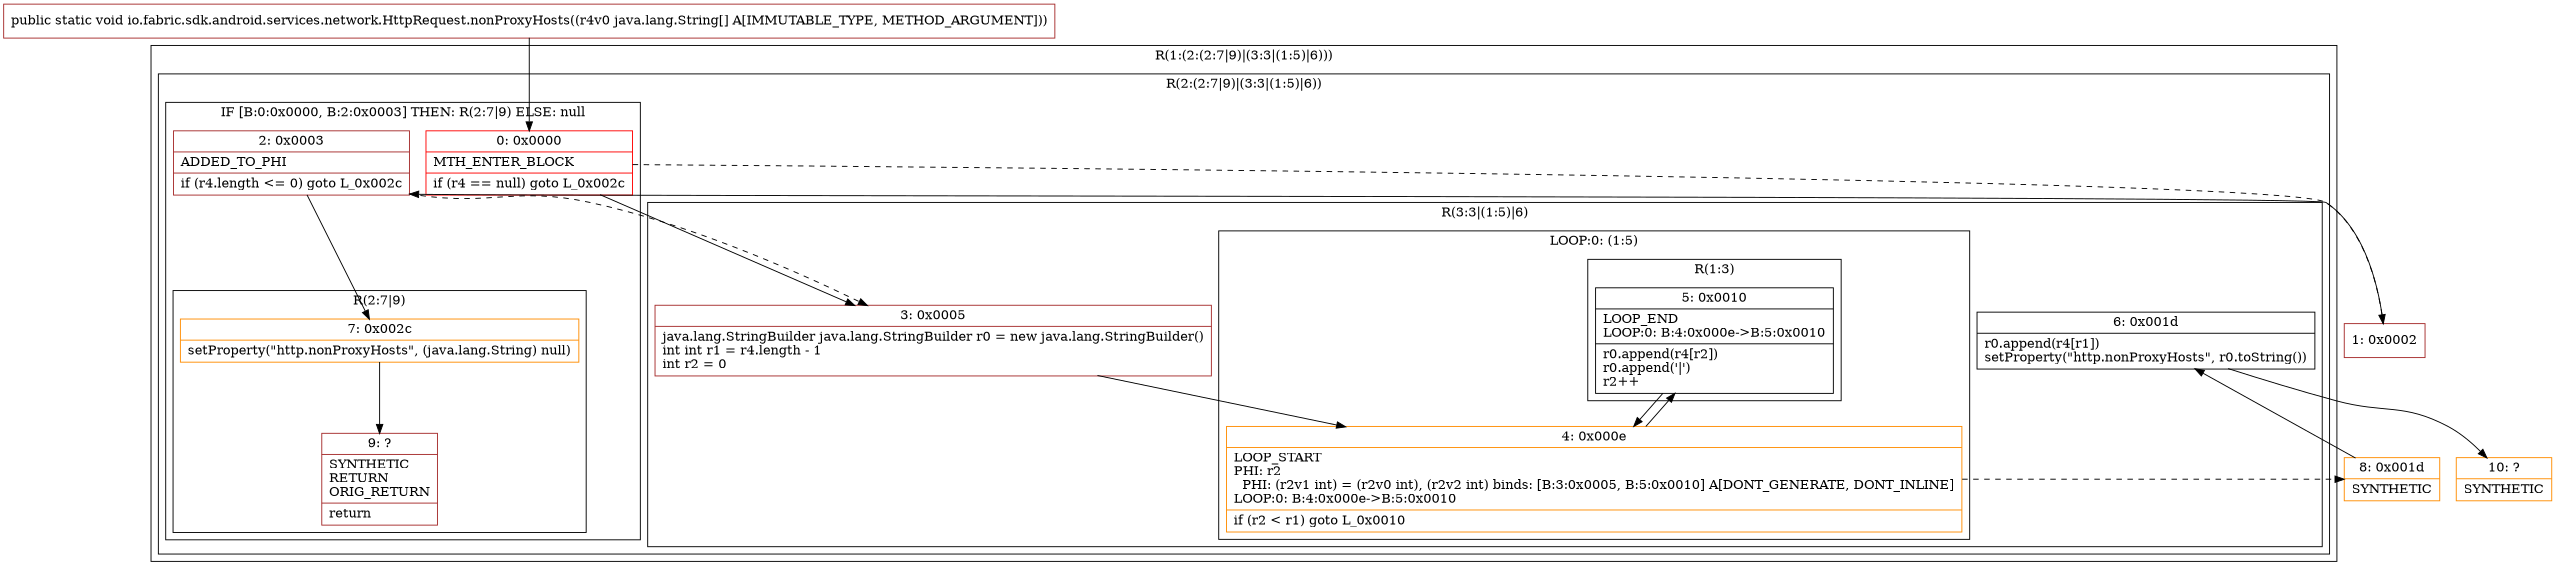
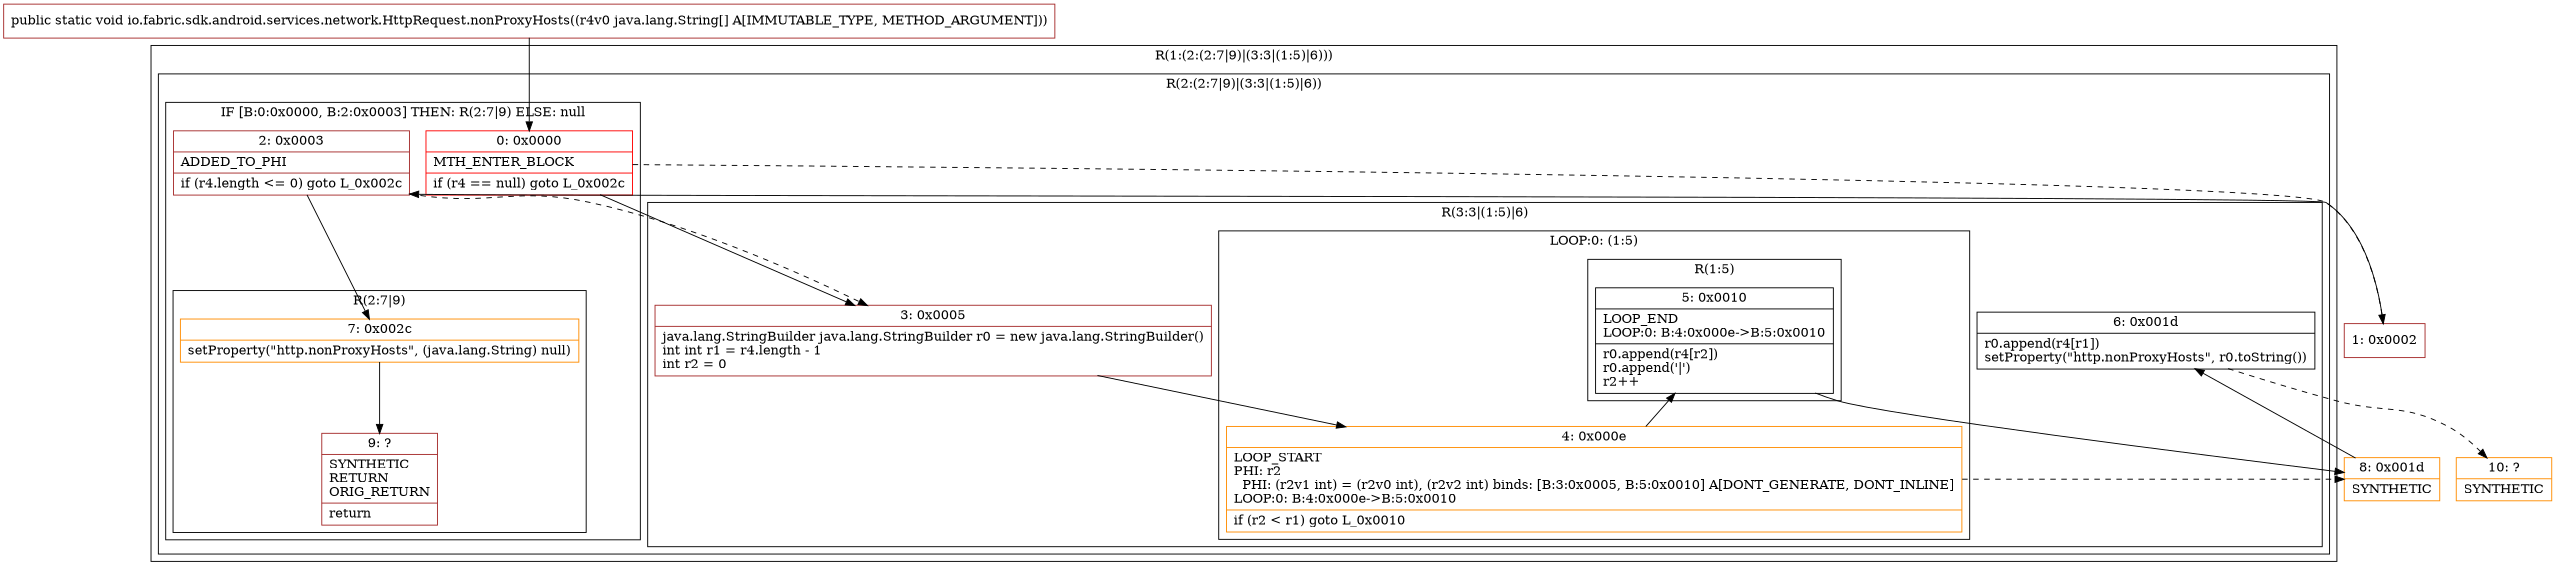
cluster "R(1:3)": label "R(1:3)" -> "R(1:5)"
edge "6: 0x001d" -> "10: ?": style solid -> dashed
edge "5: 0x0010" -> "4: 0x000e": now "5: 0x0010" -> "8: 0x001d"
